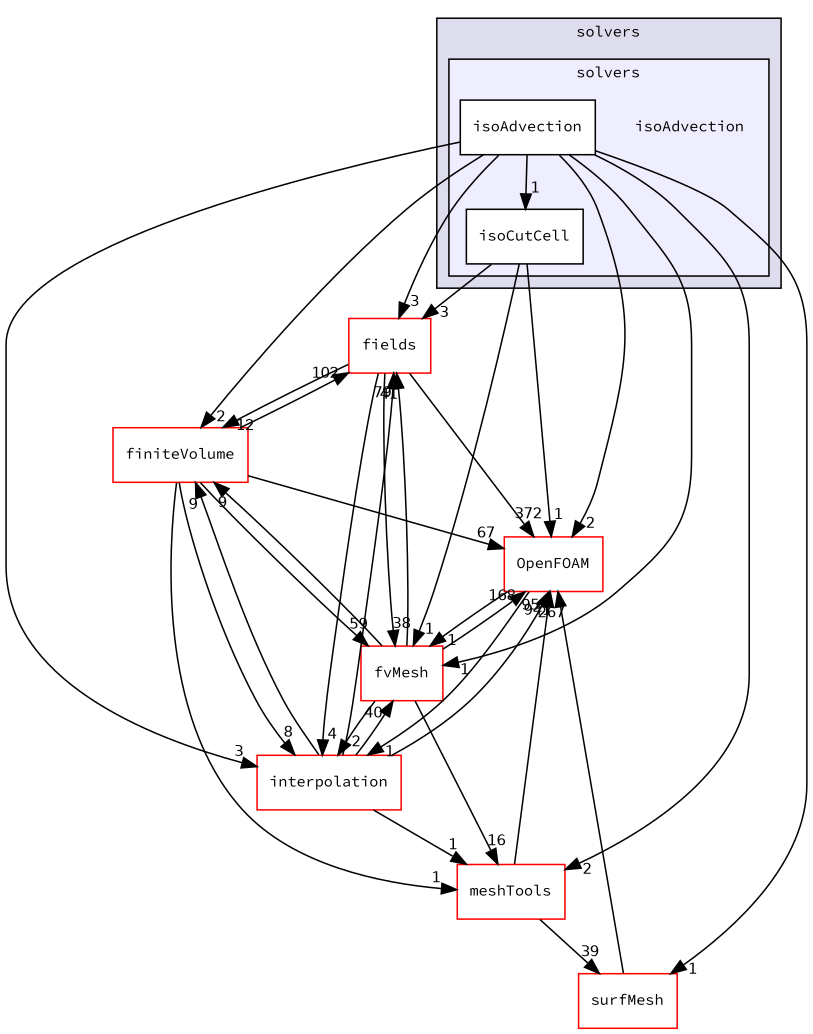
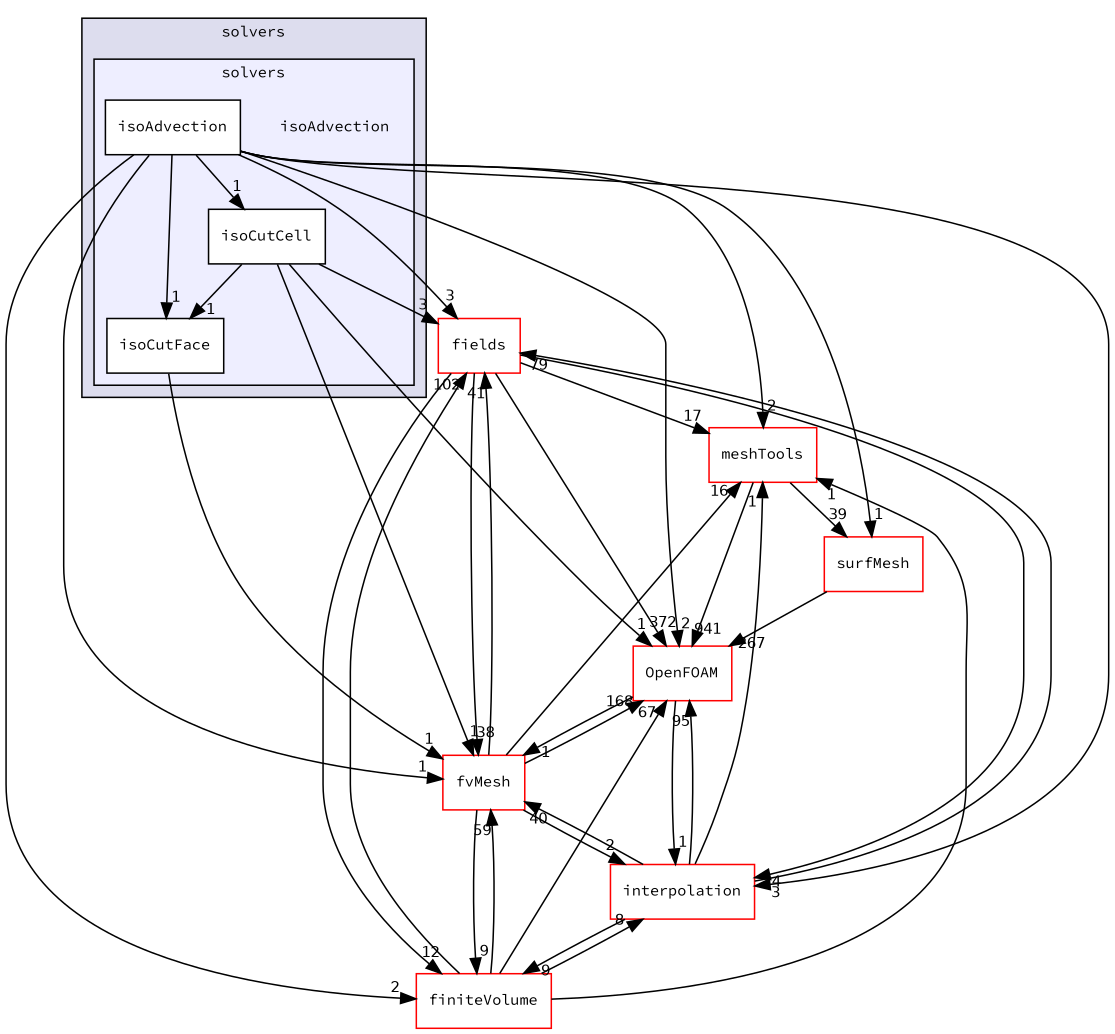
node "isoCutFace": added
edge "fields" -> "meshTools": added
